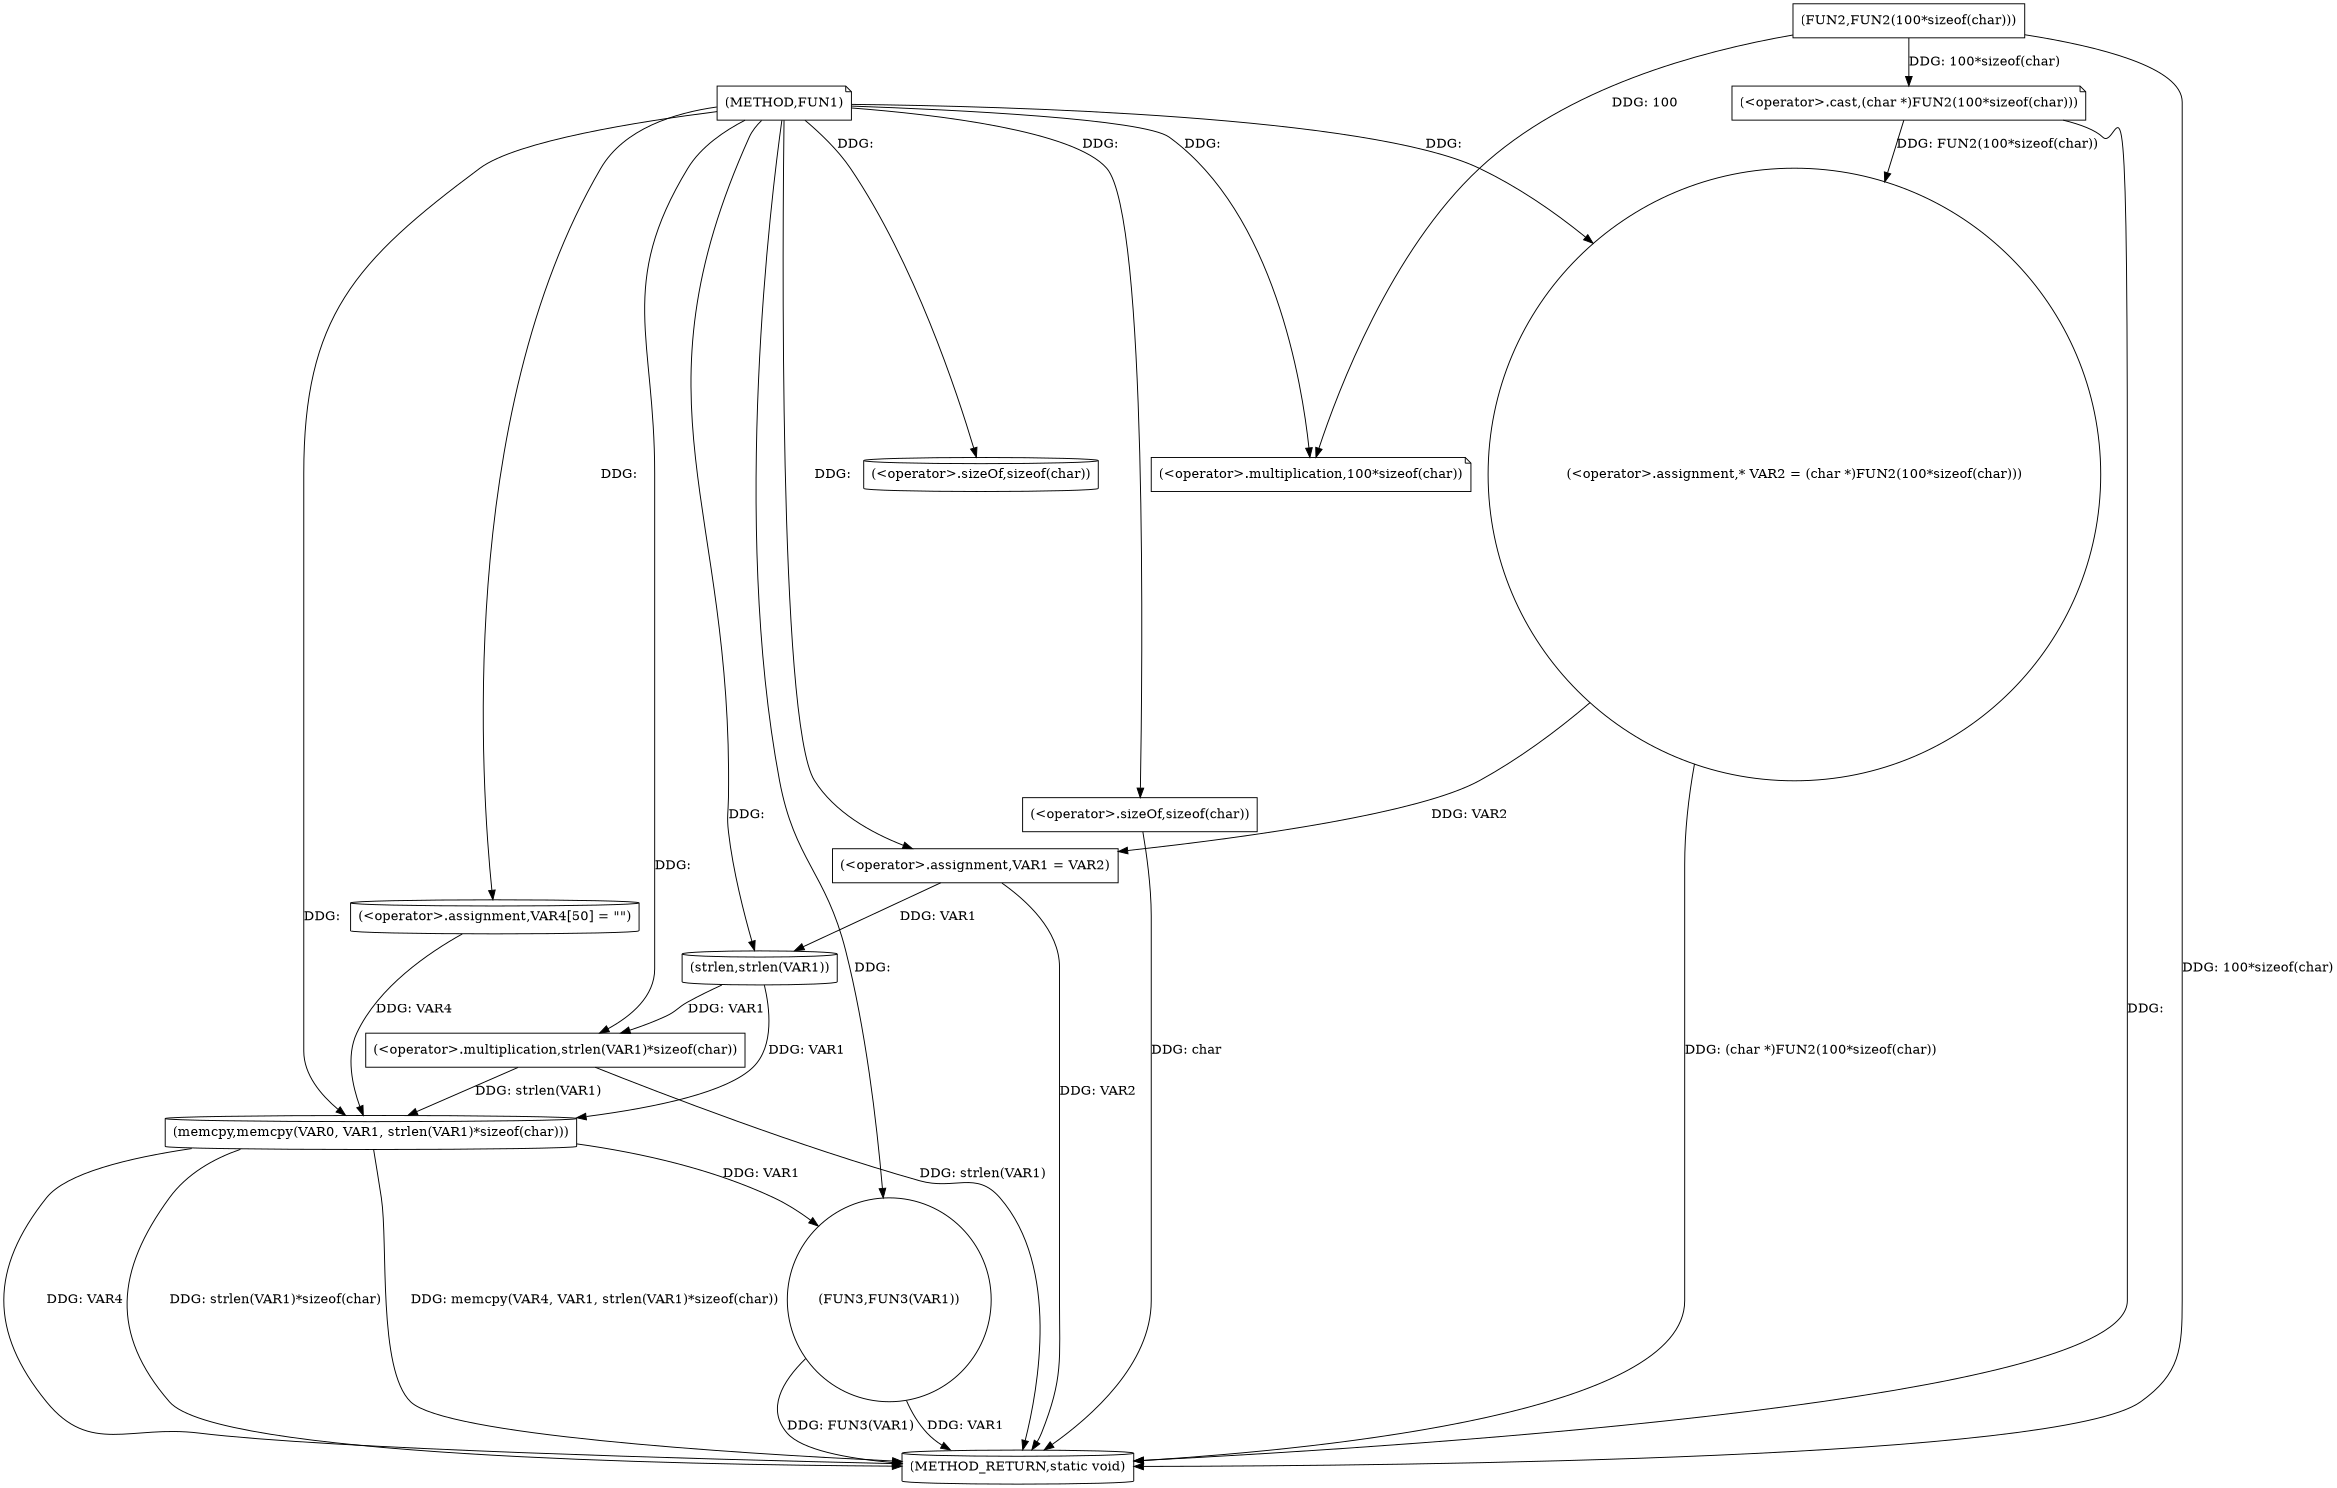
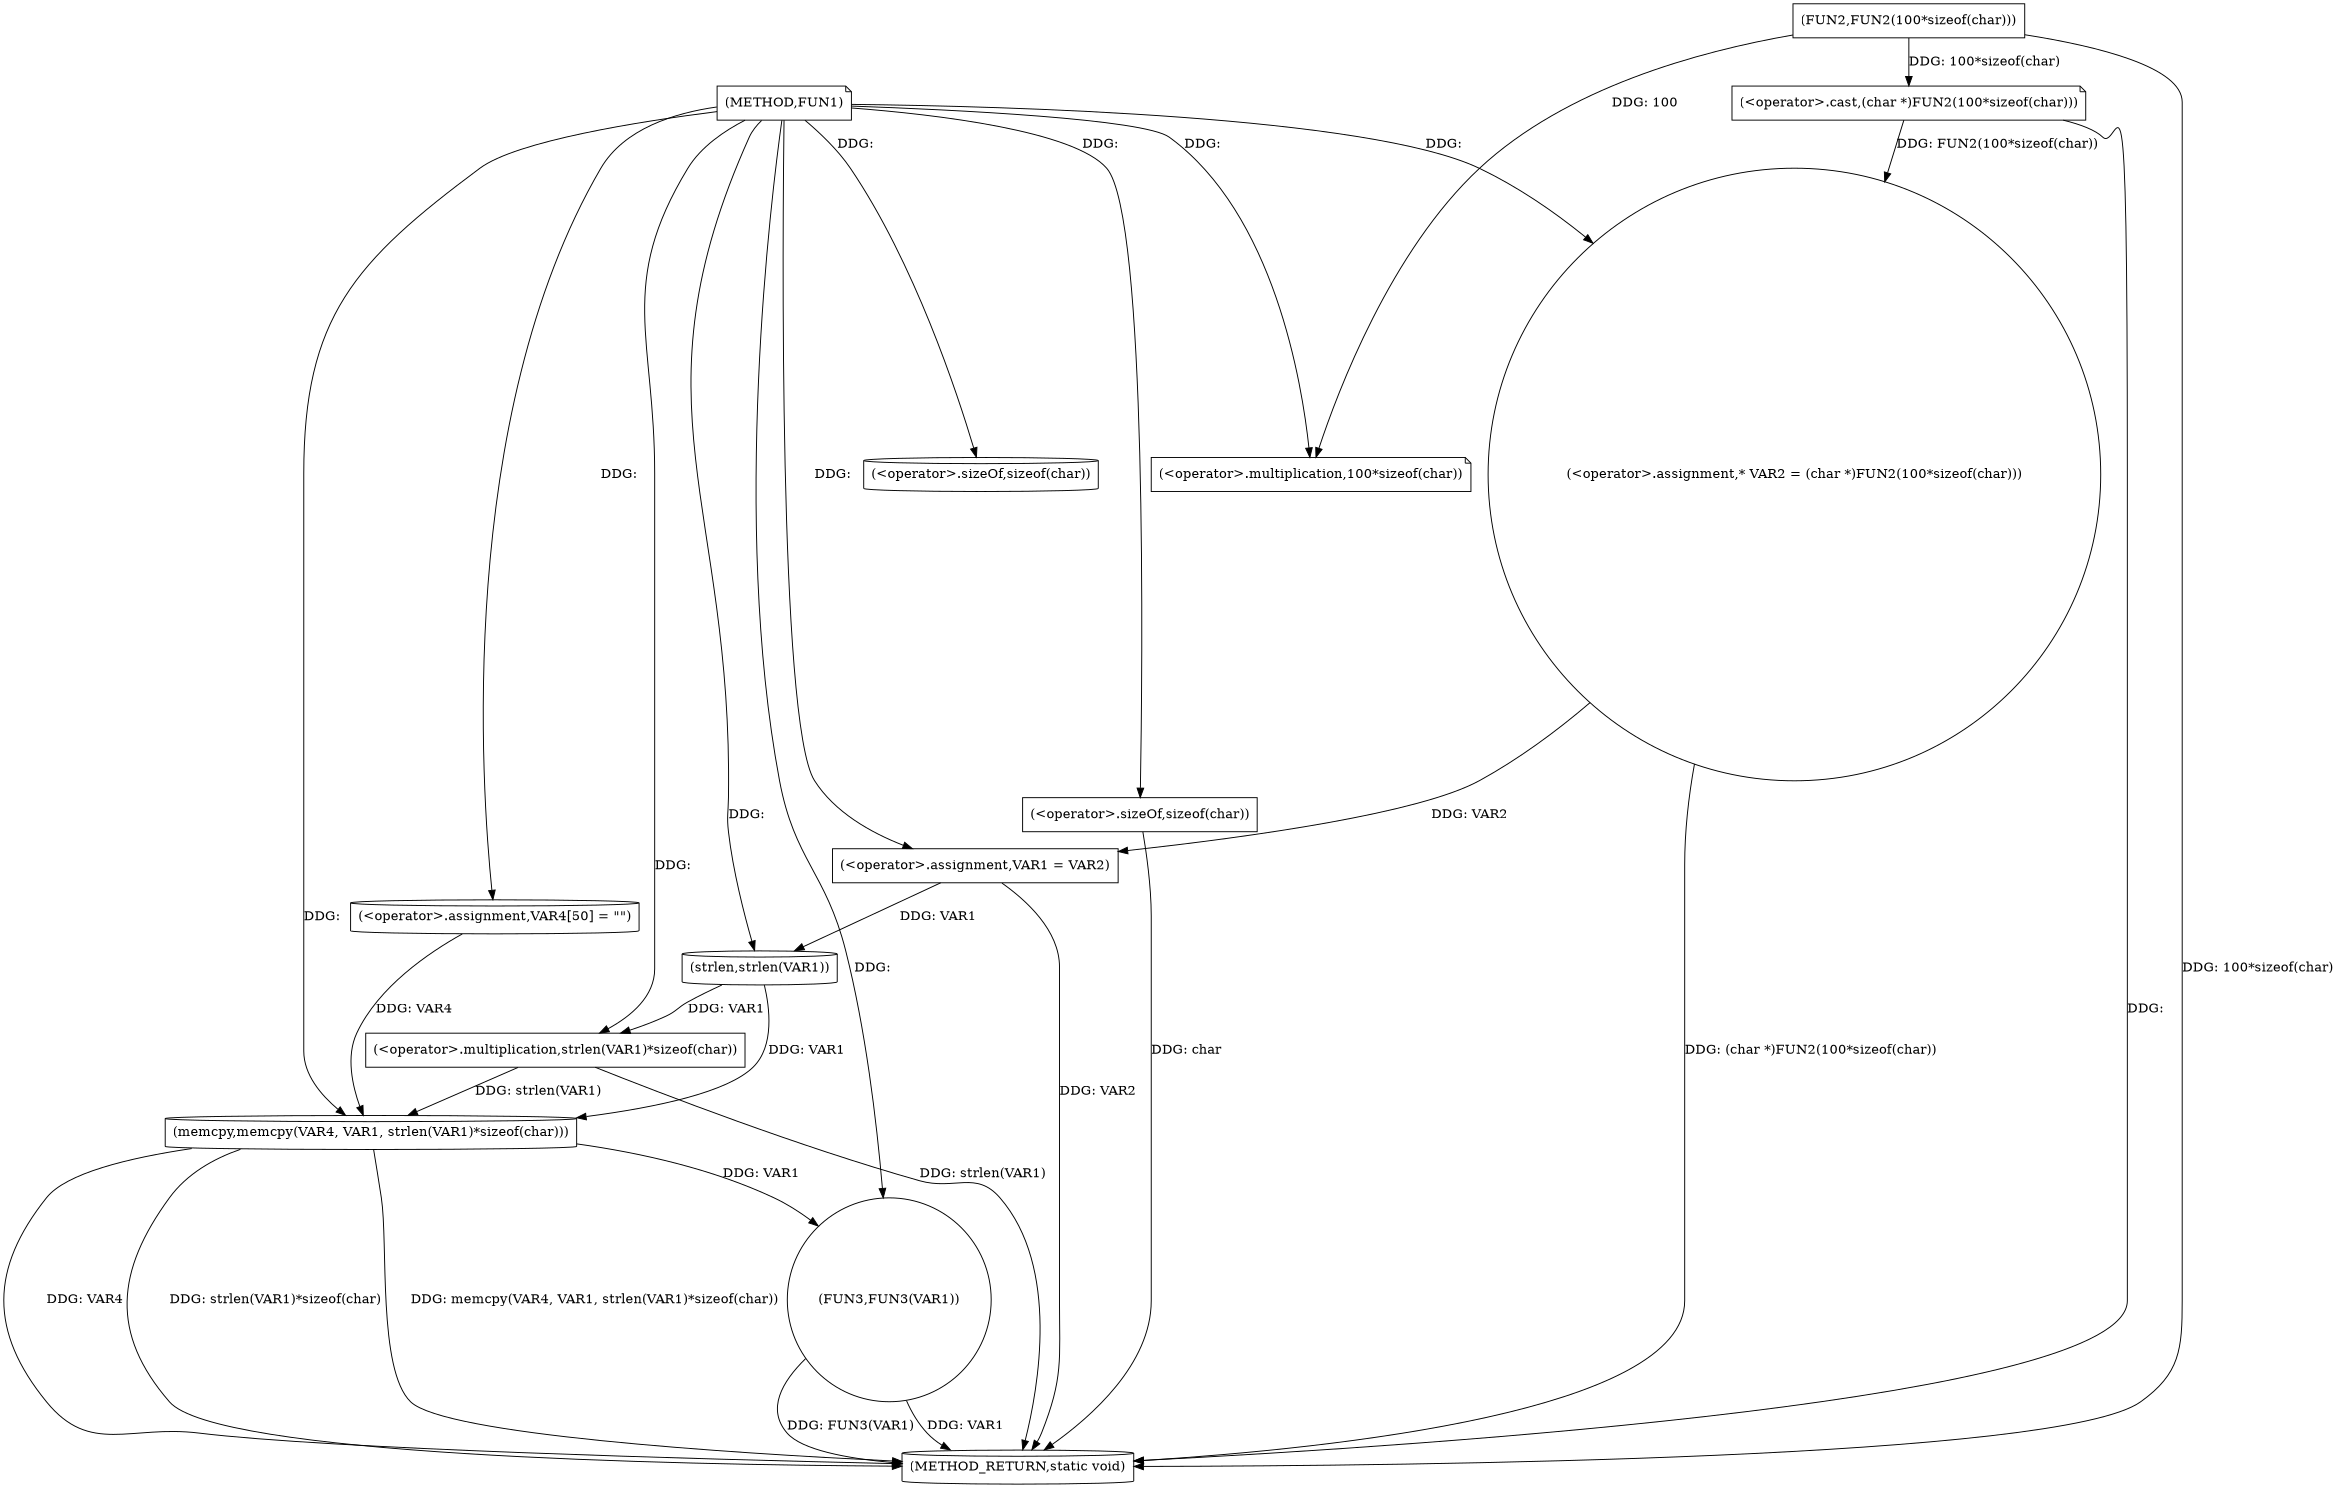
node "(memcpy,memcpy(VAR0, VAR1, strlen(VAR1)*sizeof(char)))": label "(memcpy,memcpy(VAR0, VAR1, strlen(VAR1)*sizeof(char)))" -> "(memcpy,memcpy(VAR4, VAR1, strlen(VAR1)*sizeof(char)))"
